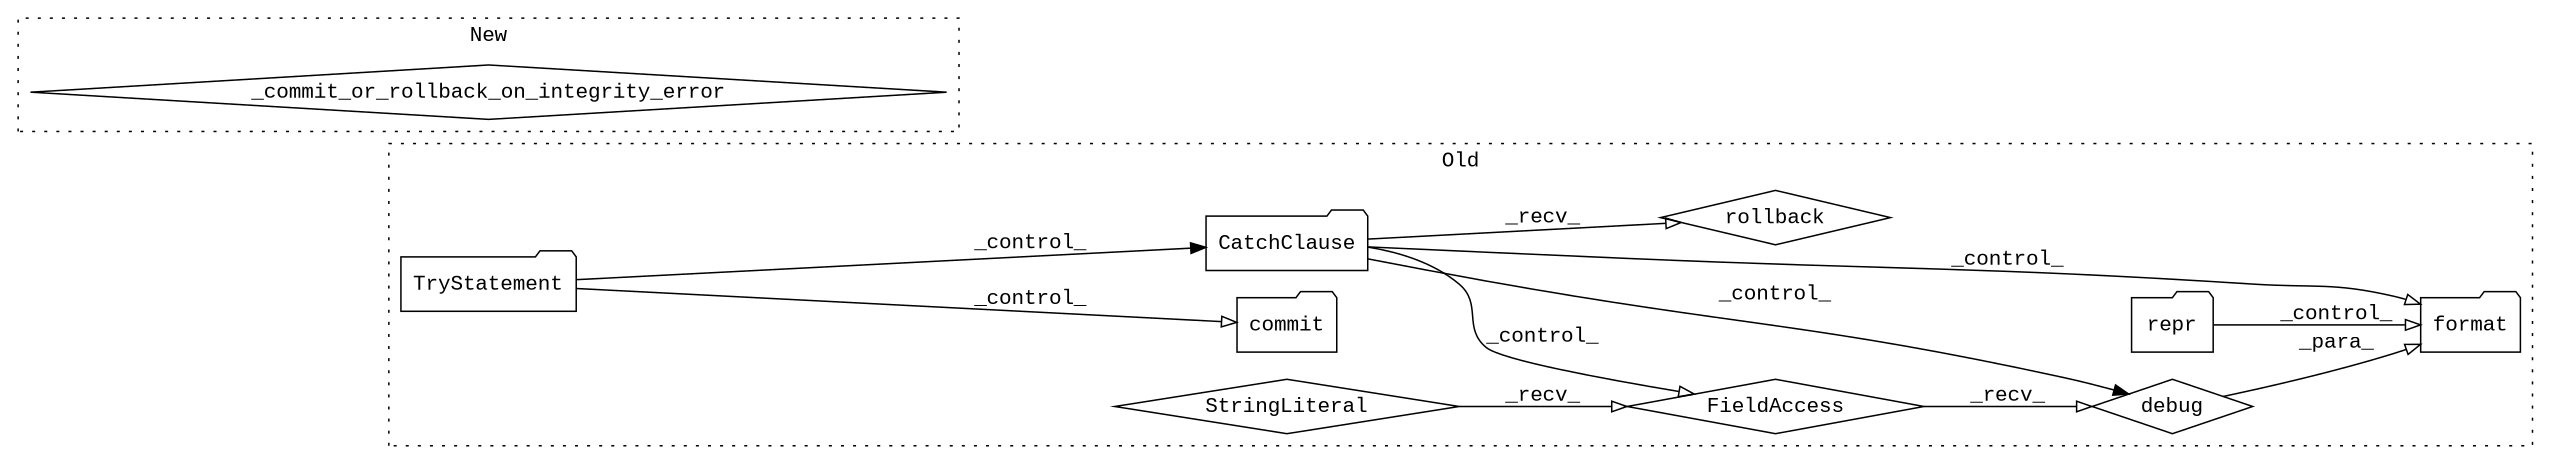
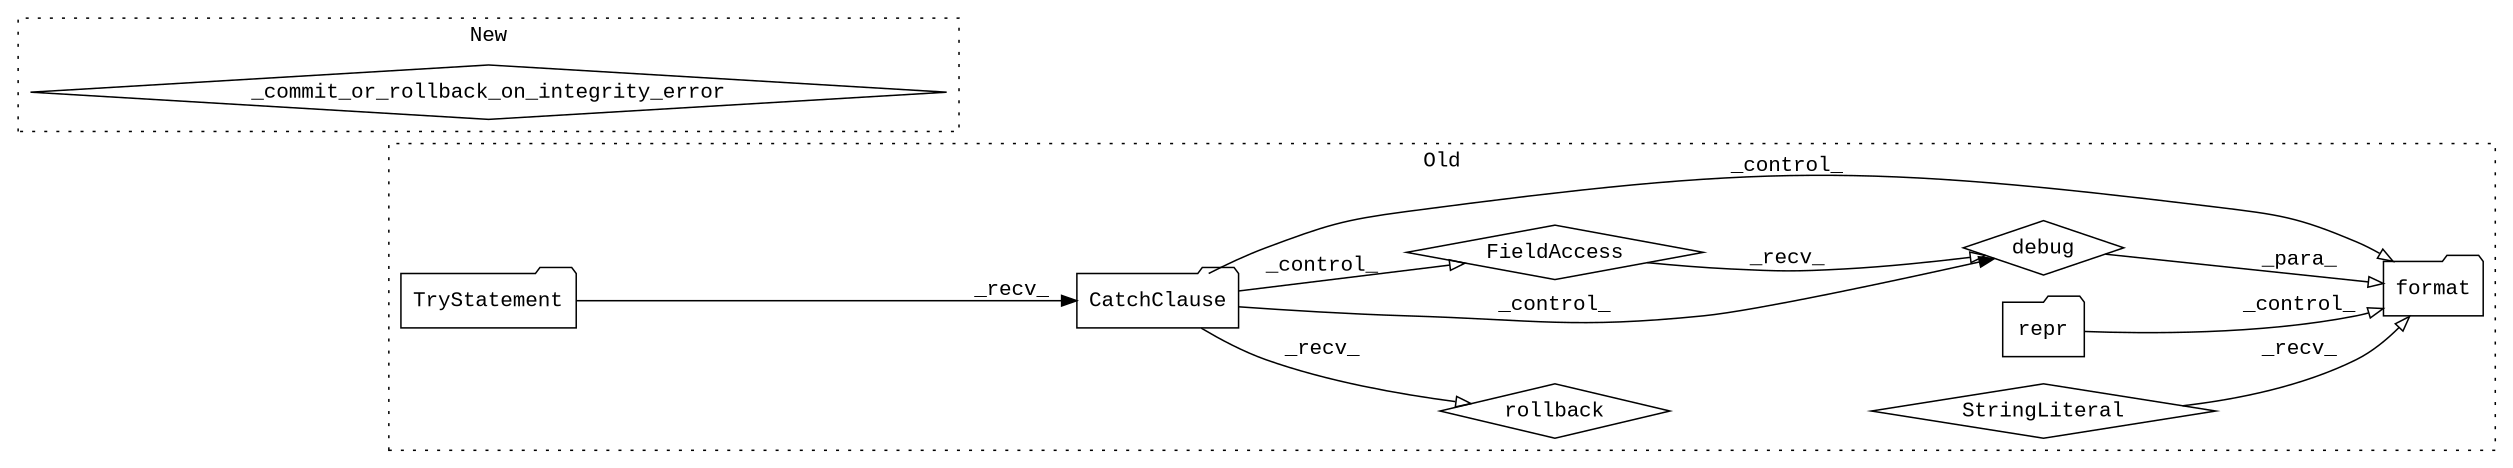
edge "TryStatement" -> "CatchClause": label "_control_" -> "_recv_"
node "commit": removed
edge "StringLiteral" -> "FieldAccess": now "StringLiteral" -> "format"
